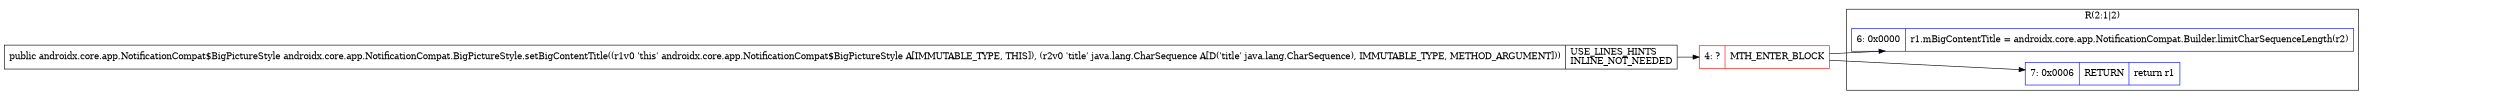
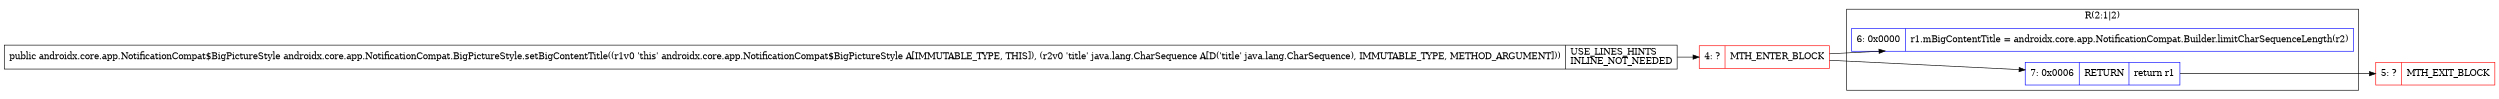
node "5: ?": added
